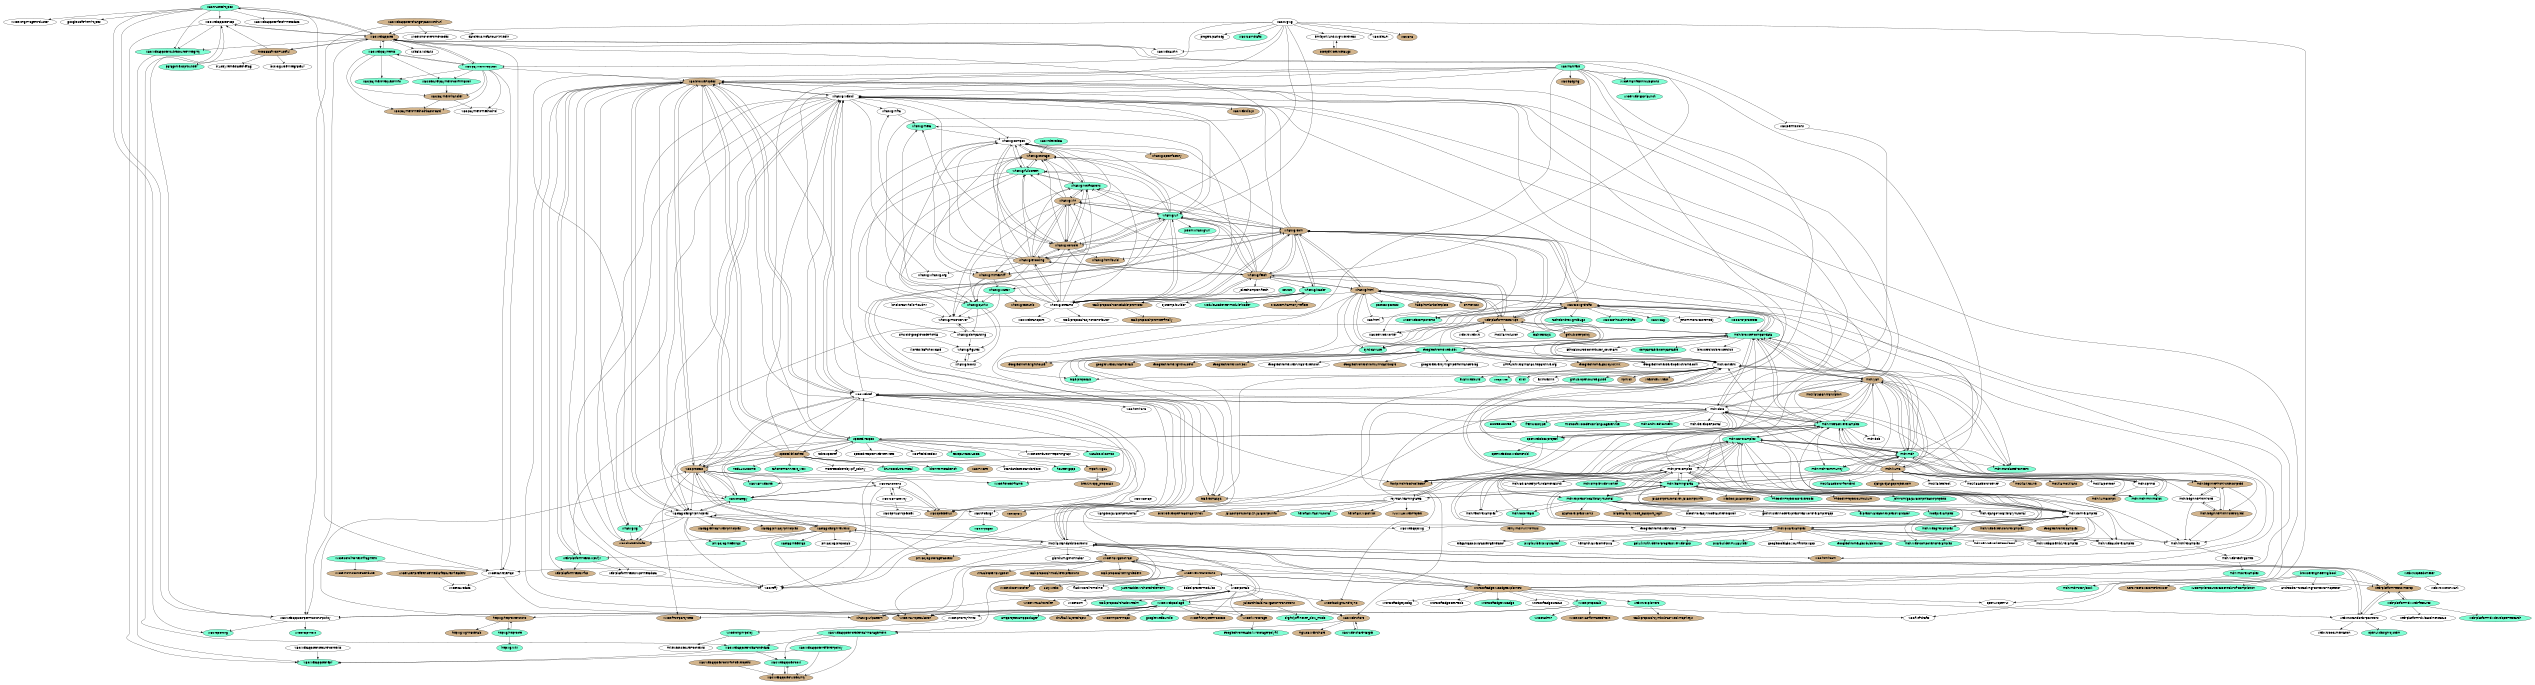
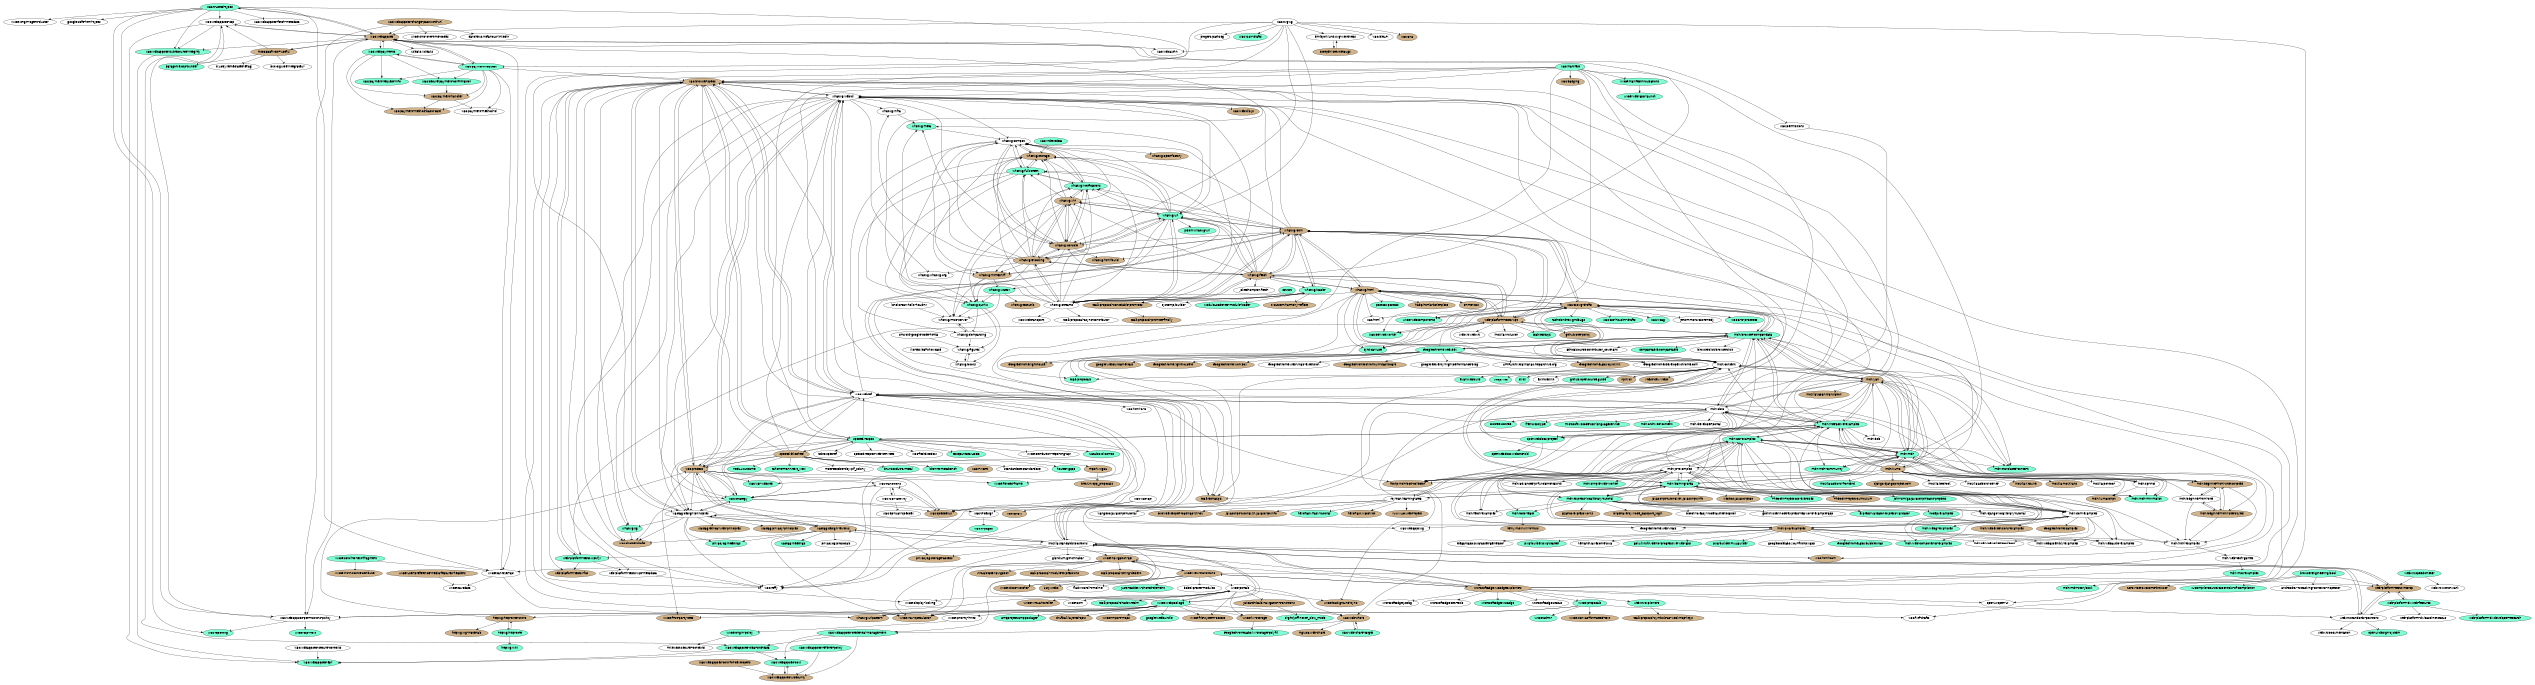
node "w3c/ServiceWorker": fillcolor white -> aquamarine
node "WICG/display-locking": added
